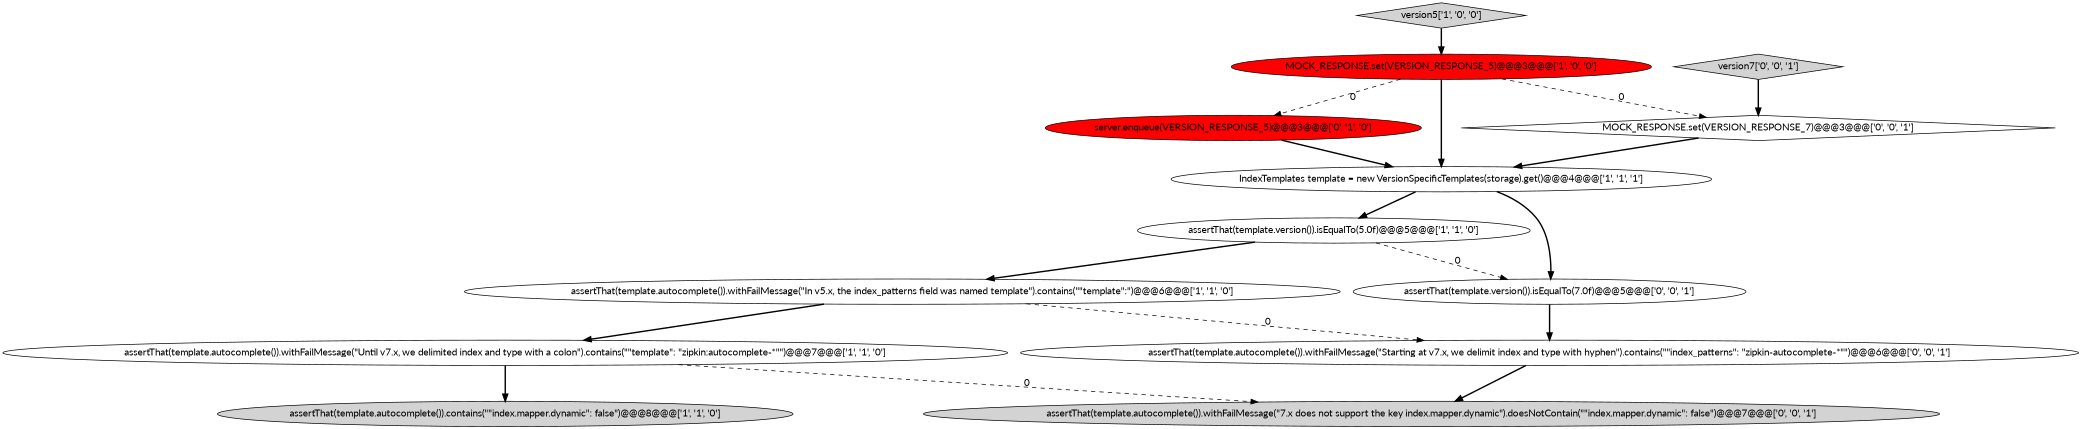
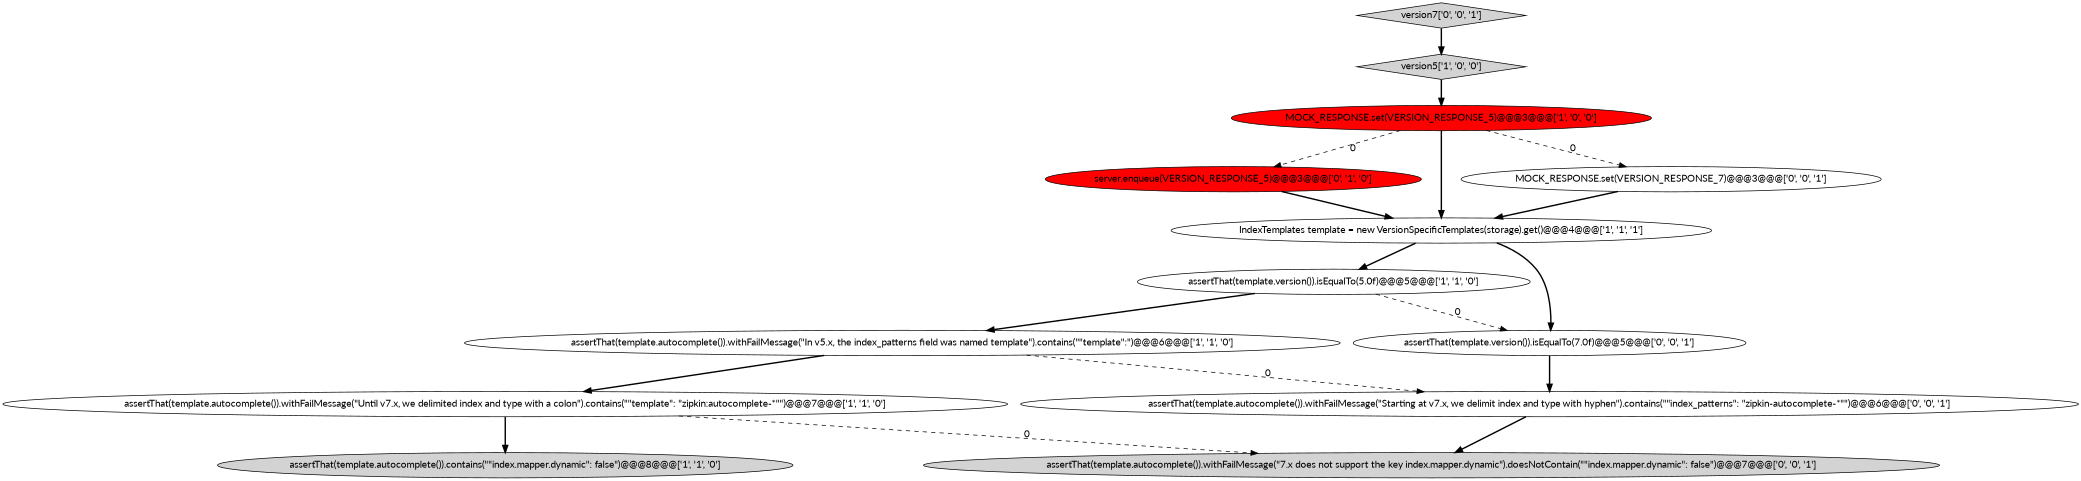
edge "version7['0', '0', '1']" -> "MOCK_RESPONSE.set(VERSION_RESPONSE_7)@@@3@@@['0', '0', '1']": now "version7['0', '0', '1']" -> "version5['1', '0', '0']"
node "MOCK_RESPONSE.set(VERSION_RESPONSE_7)@@@3@@@['0', '0', '1']": shape diamond -> ellipse
